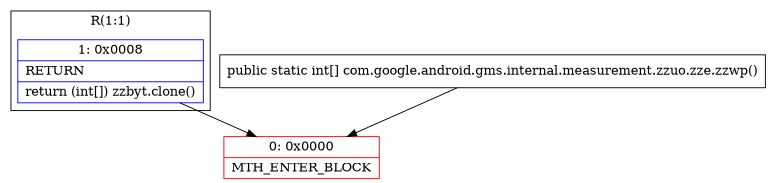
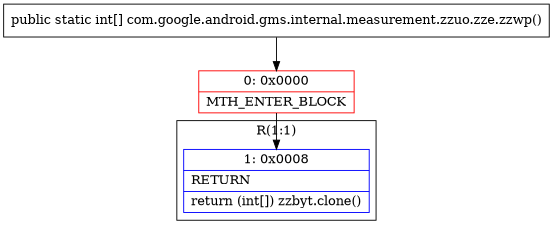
edge "1: 0x0008" -> "0: 0x0000": reversed
